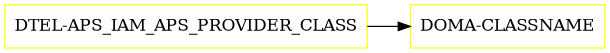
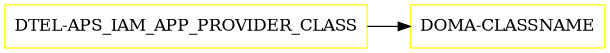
node "DTEL-APS_IAM_APS_PROVIDER_CLASS": label "DTEL-APS_IAM_APS_PROVIDER_CLASS" -> "DTEL-APS_IAM_APP_PROVIDER_CLASS"
